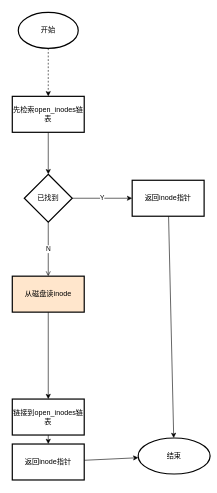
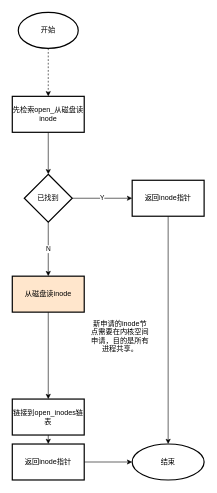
node "先检索open_inodes链表": label "先检索open_inodes链表" -> "先检索open_从磁盘读inode"
edge "已找到" -> "从磁盘读inode": arrowhead open -> classic
node "新申请的inode节点需要在内核空间申请，目的是所有进程共享。": added
node "结束": moved (174, 456) -> (168, 462)
